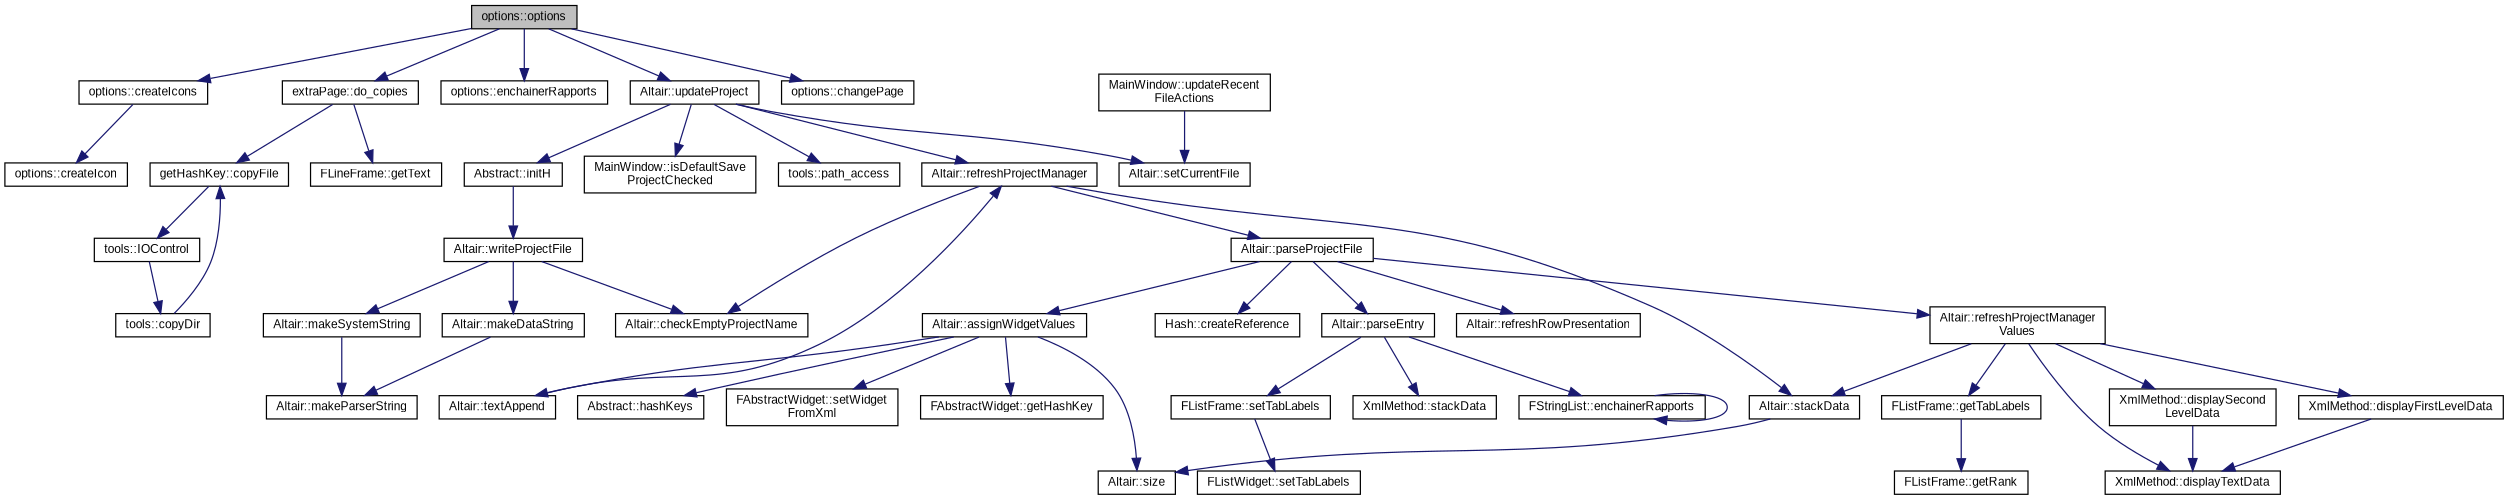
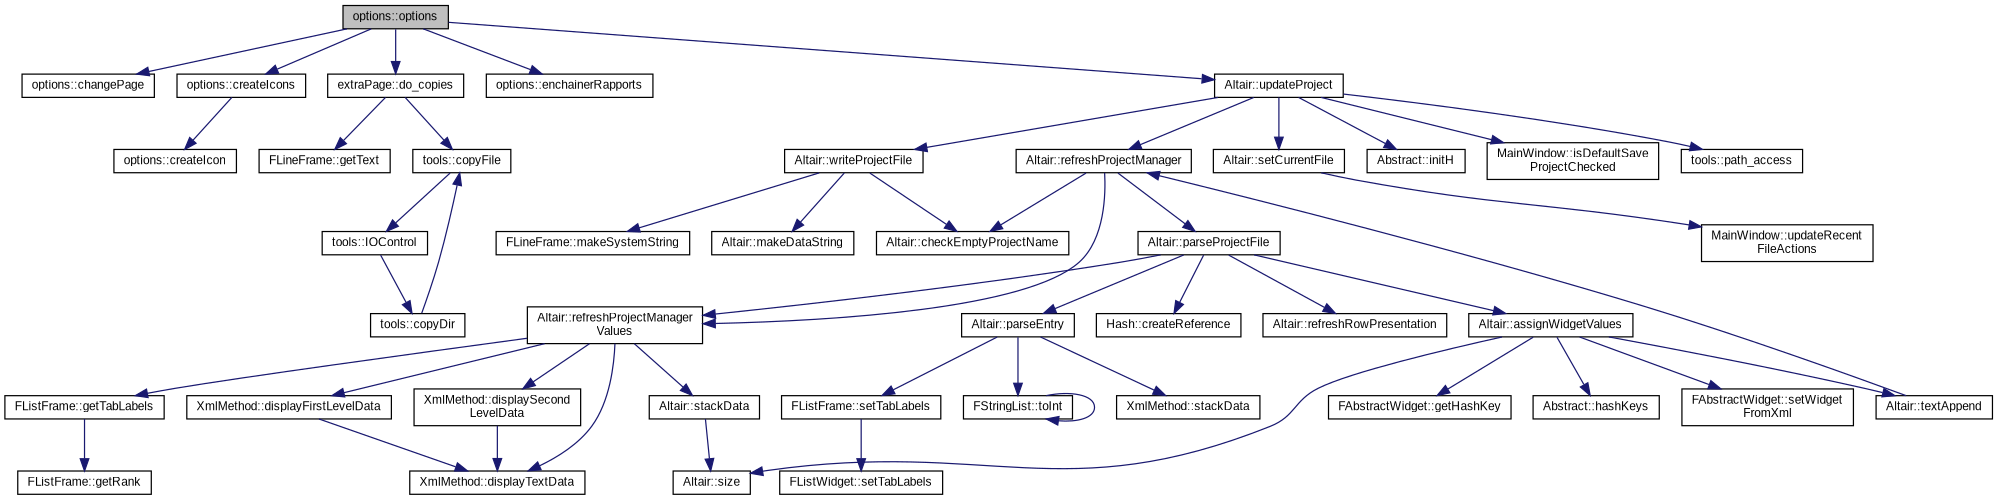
edge "MainWindow::updateRecent FileActions" -> "Altair::setCurrentFile": reversed
node "getHashKey::copyFile": label "getHashKey::copyFile" -> "tools::copyFile"
edge "Abstract::initH" -> "Altair::writeProjectFile": now "Altair::updateProject" -> "Altair::writeProjectFile"
edge "Altair::refreshProjectManager" -> "Altair::stackData": now "Altair::refreshProjectManager" -> "Altair::refreshProjectManager Values"
node "Altair::makeSystemString": label "Altair::makeSystemString" -> "FLineFrame::makeSystemString"
node "Altair::makeParserString": removed
node "FStringList::enchainerRapports": label "FStringList::enchainerRapports" -> "FStringList::toInt"
